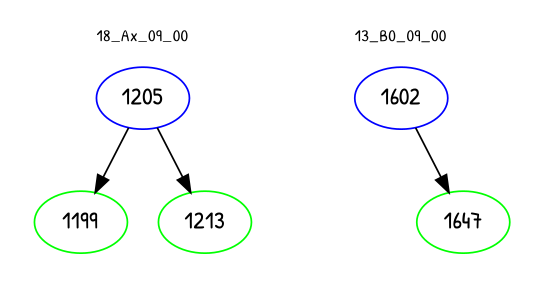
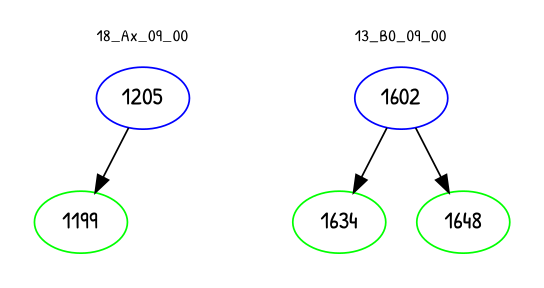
node "1213": removed
node "1634": added
node "1647": label "1647" -> "1648"
